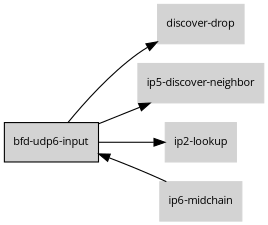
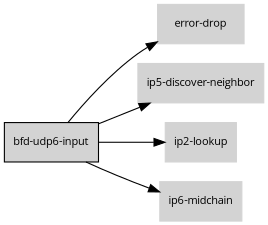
node "discover-drop": label "discover-drop" -> "error-drop"
edge "ip6-midchain" -> "bfd-udp6-input": reversed
